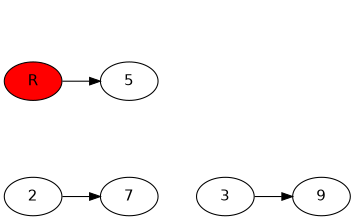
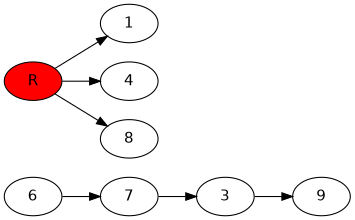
node "1": added
node "5": label "5" -> "4"
node "8": added
node "2": label "2" -> "6"
edge "7" -> "3": added
